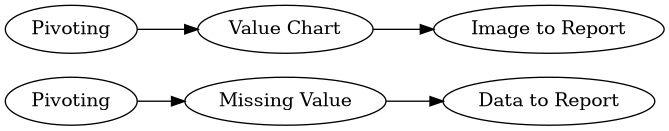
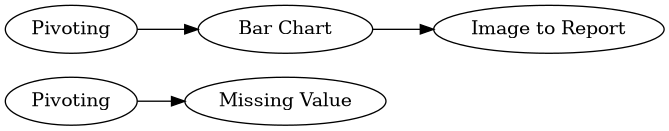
node "Value Chart": label "Value Chart" -> "Bar Chart"
node "Data to Report": removed
